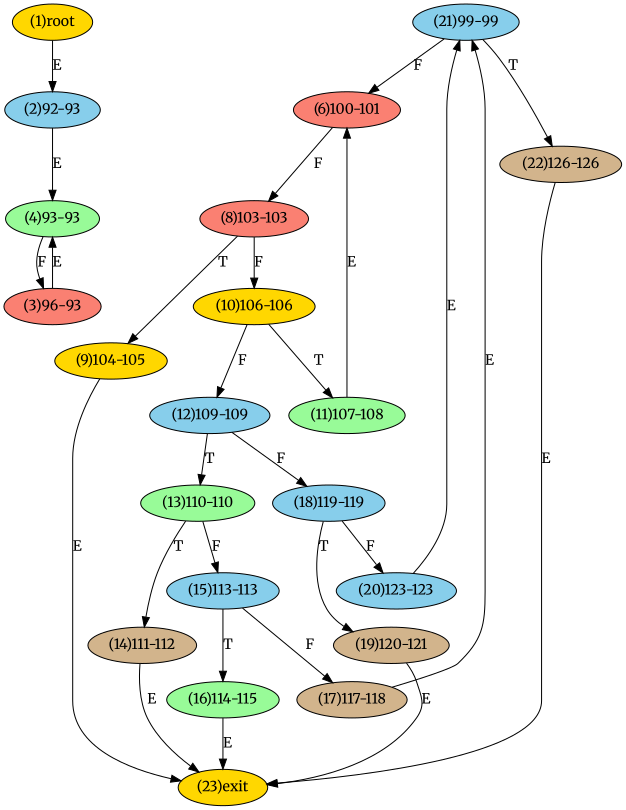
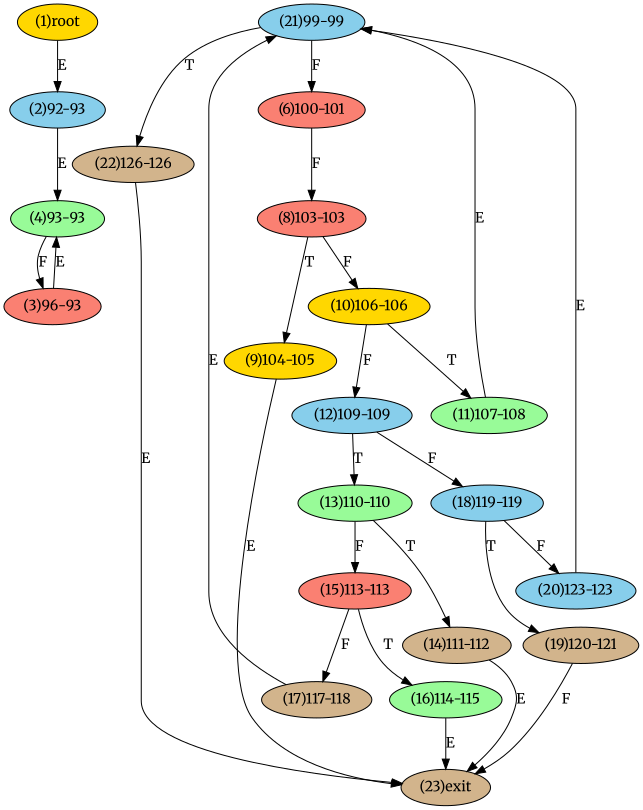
edge "(11)107-108" -> "(6)100-101": now "(11)107-108" -> "(21)99-99"
node "(15)113-113": fillcolor skyblue -> salmon
edge "(19)120-121" -> "(23)exit": label "E" -> "F"
node "(23)exit": fillcolor gold -> tan
